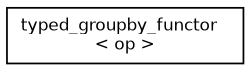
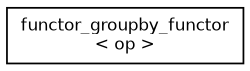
node "typed_groupby_functor < op >": label "typed_groupby_functor < op >" -> "functor_groupby_functor < op >"
